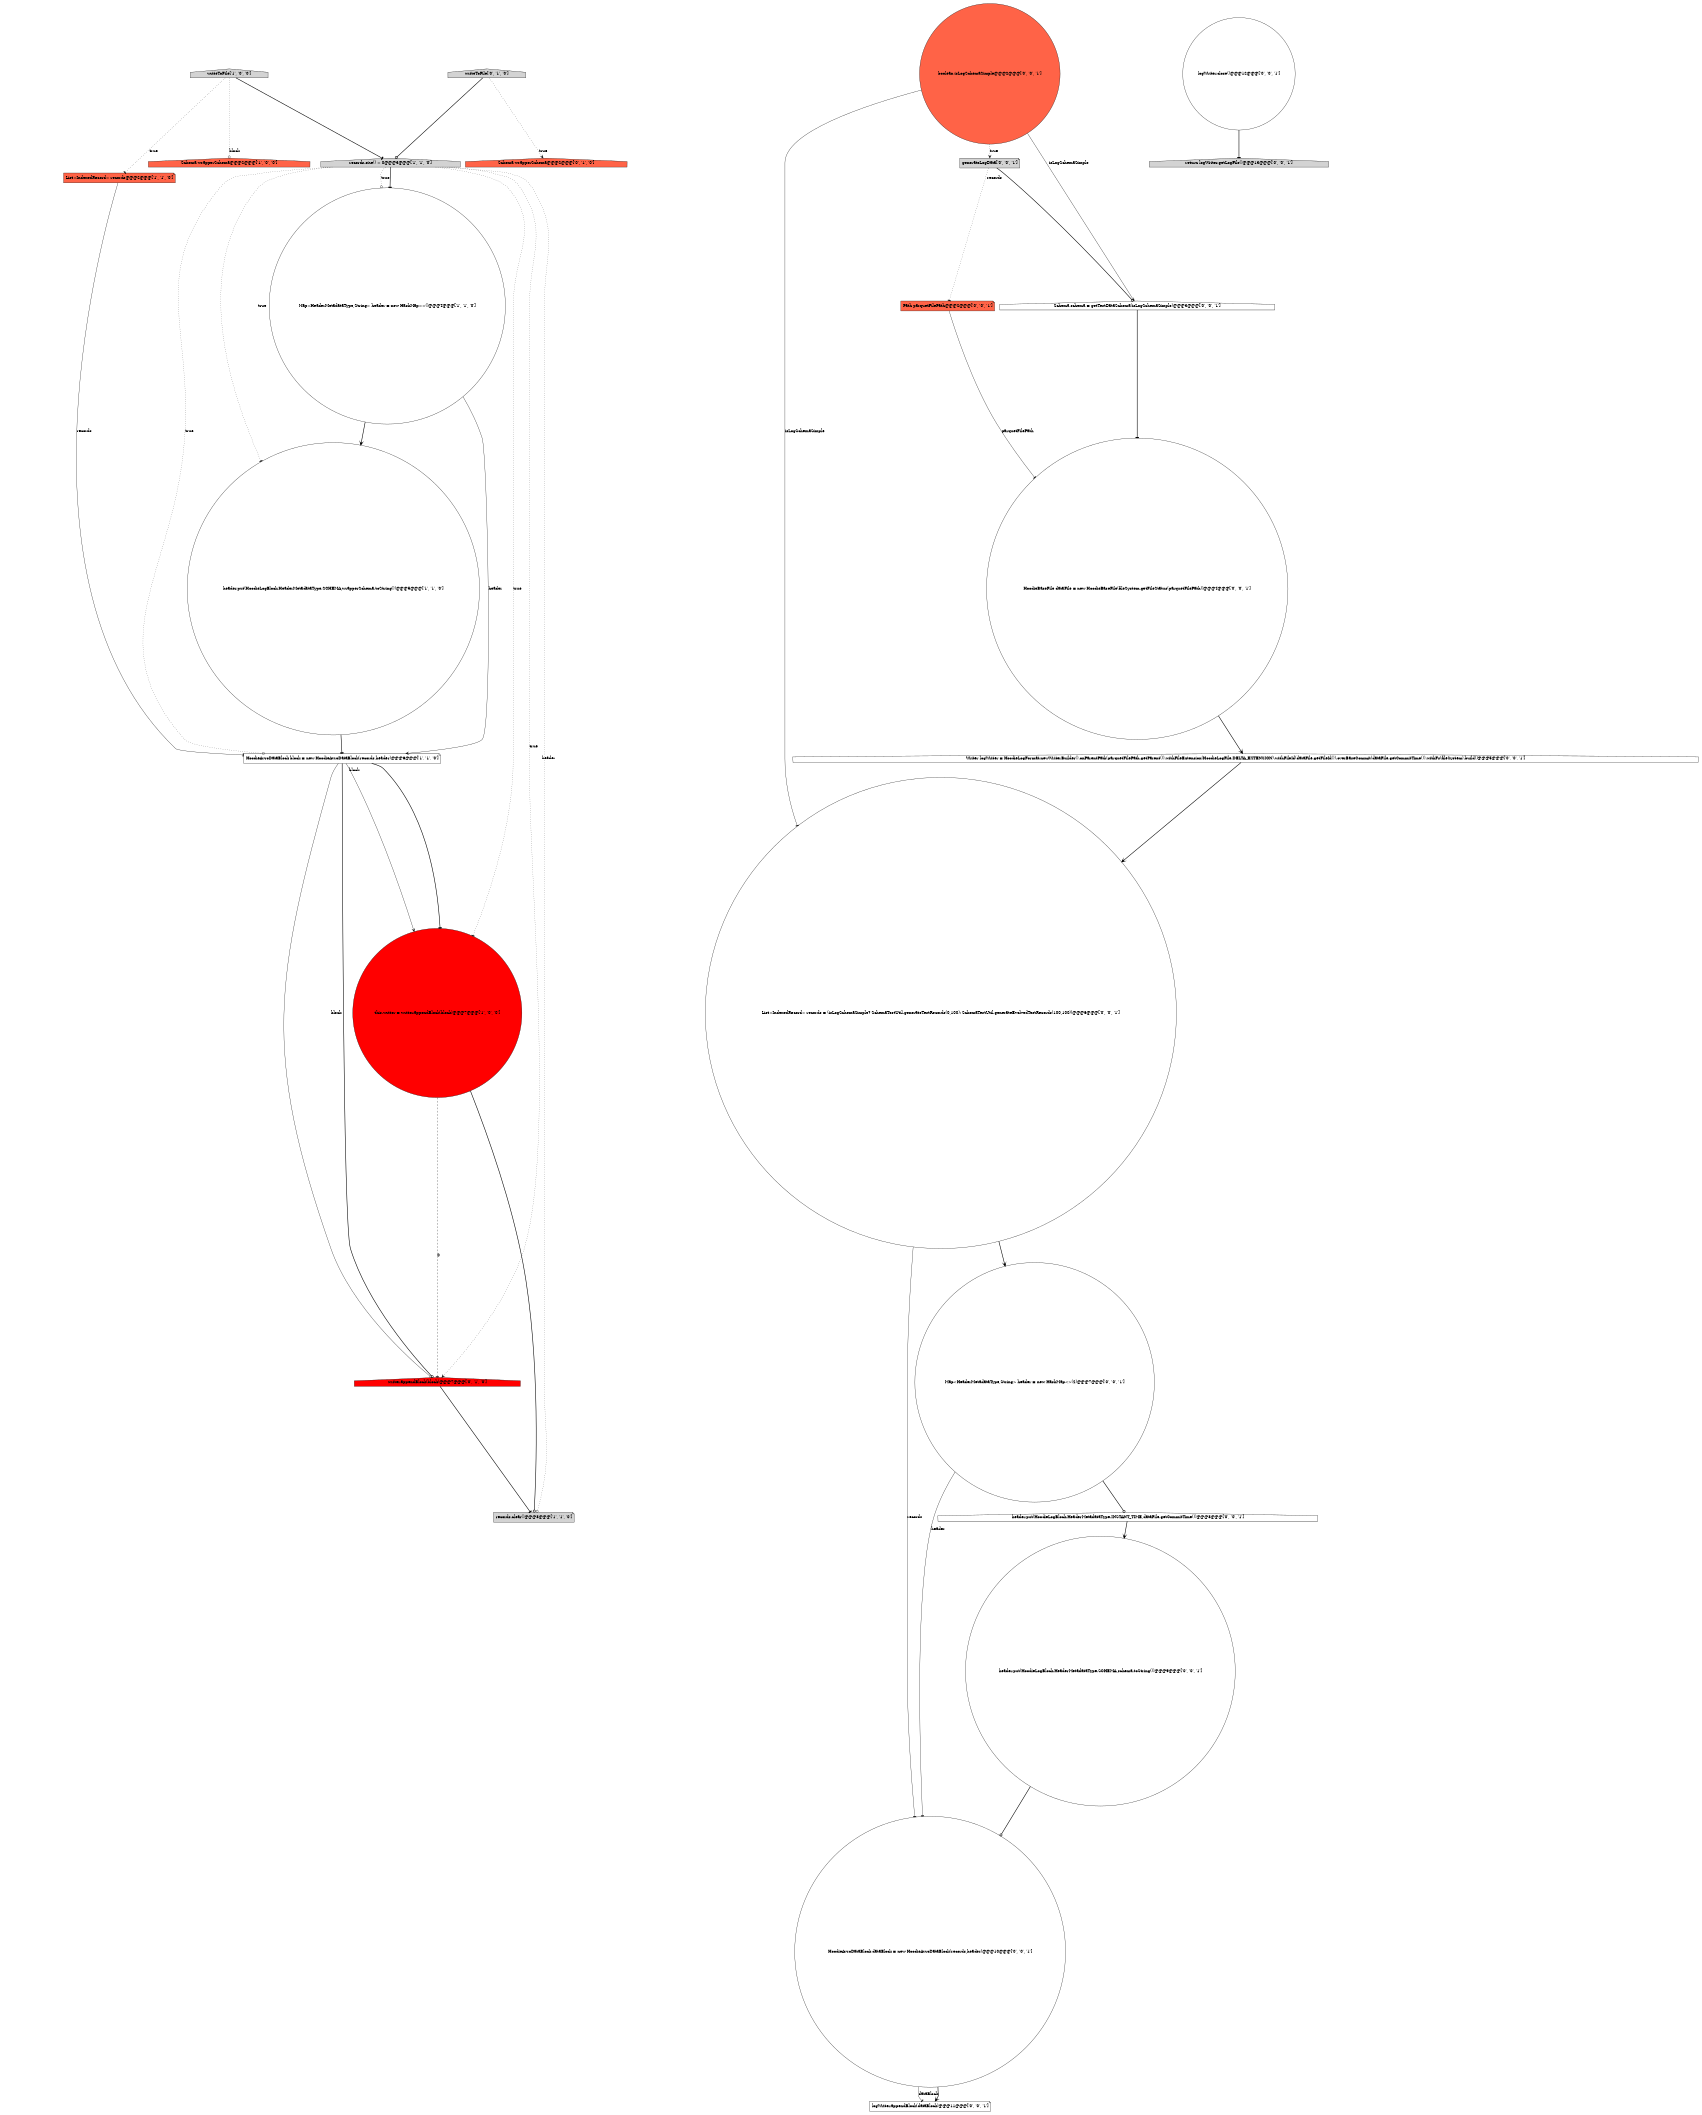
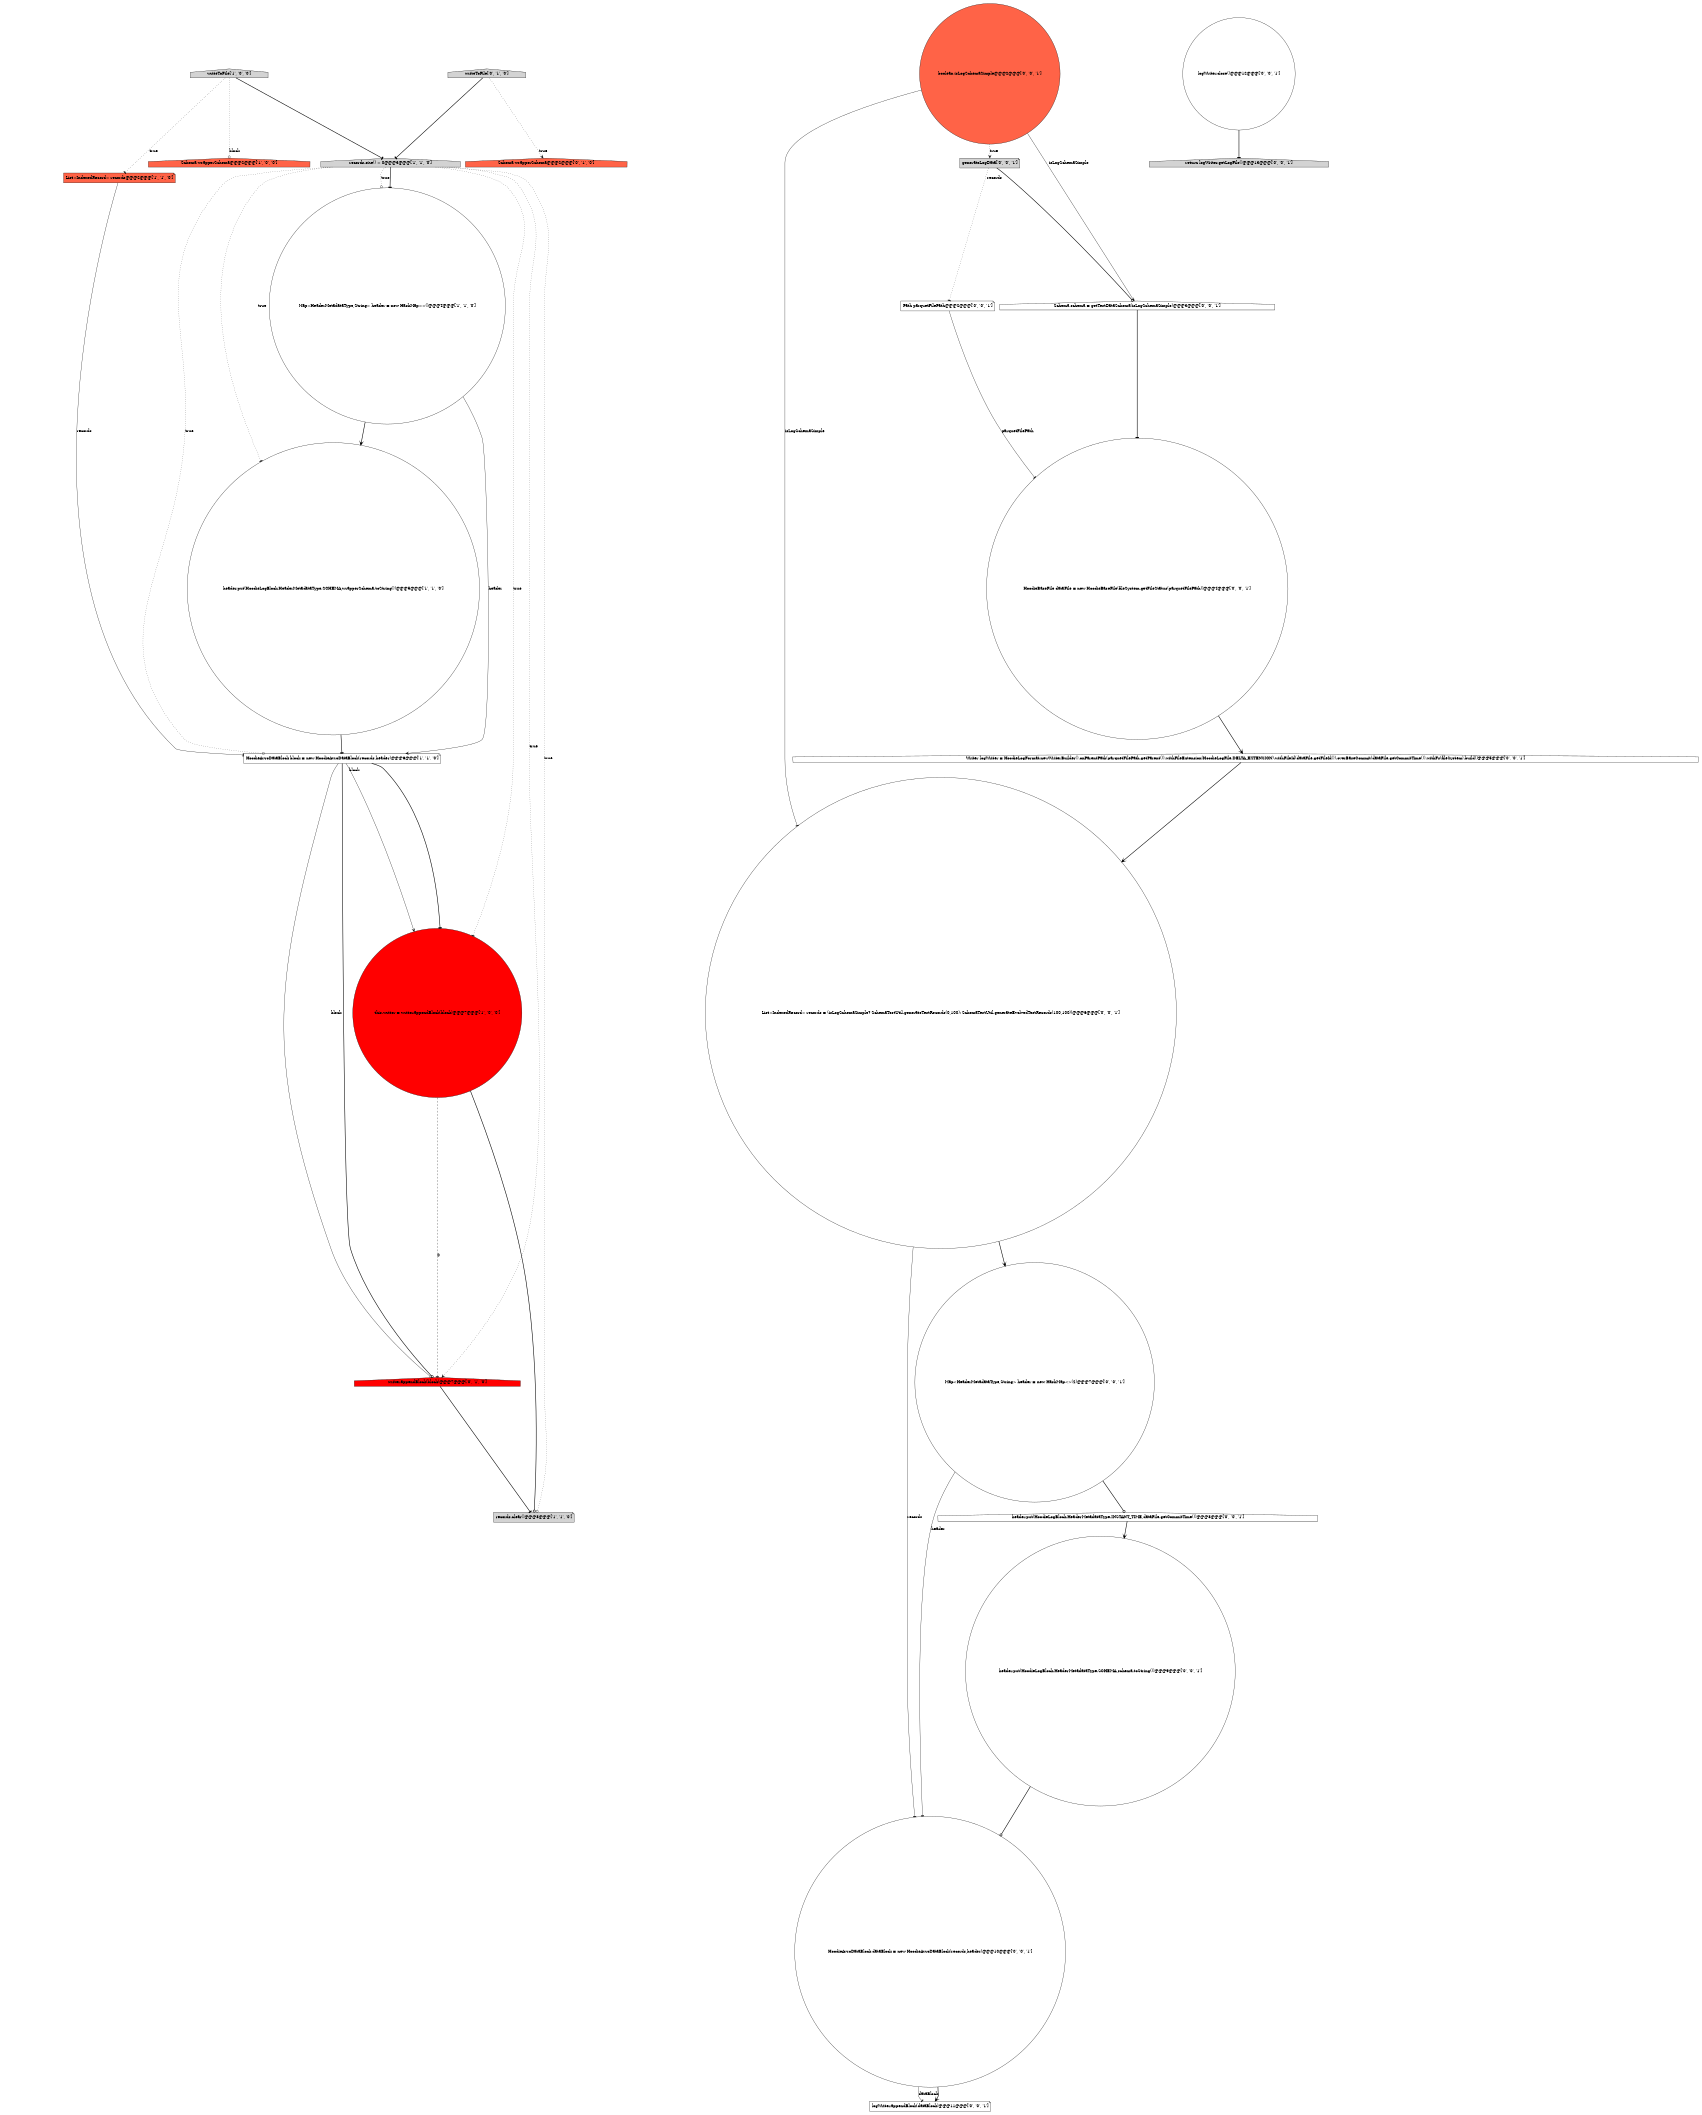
edge "writeToFile['0', '1', '0']" -> "records.size() > 0@@@3@@@['1', '1', '0']": arrowhead odot -> tee
node "Path parquetFilePath@@@2@@@['0', '0', '1']": fillcolor tomato -> white
edge "records.size() > 0@@@3@@@['1', '1', '0']" -> "records.clear()@@@8@@@['1', '1', '0']": label "header" -> "true"
